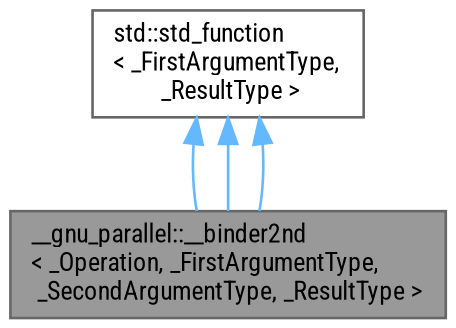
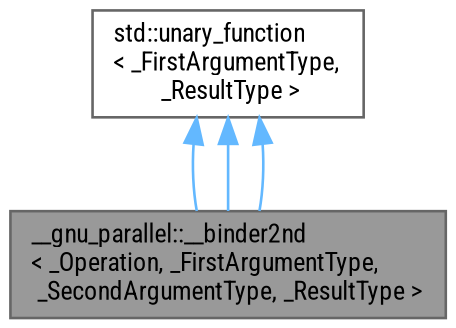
node "std::std_function < _FirstArgumentType, _ResultType >": label "std::std_function < _FirstArgumentType, _ResultType >" -> "std::unary_function < _FirstArgumentType, _ResultType >"
